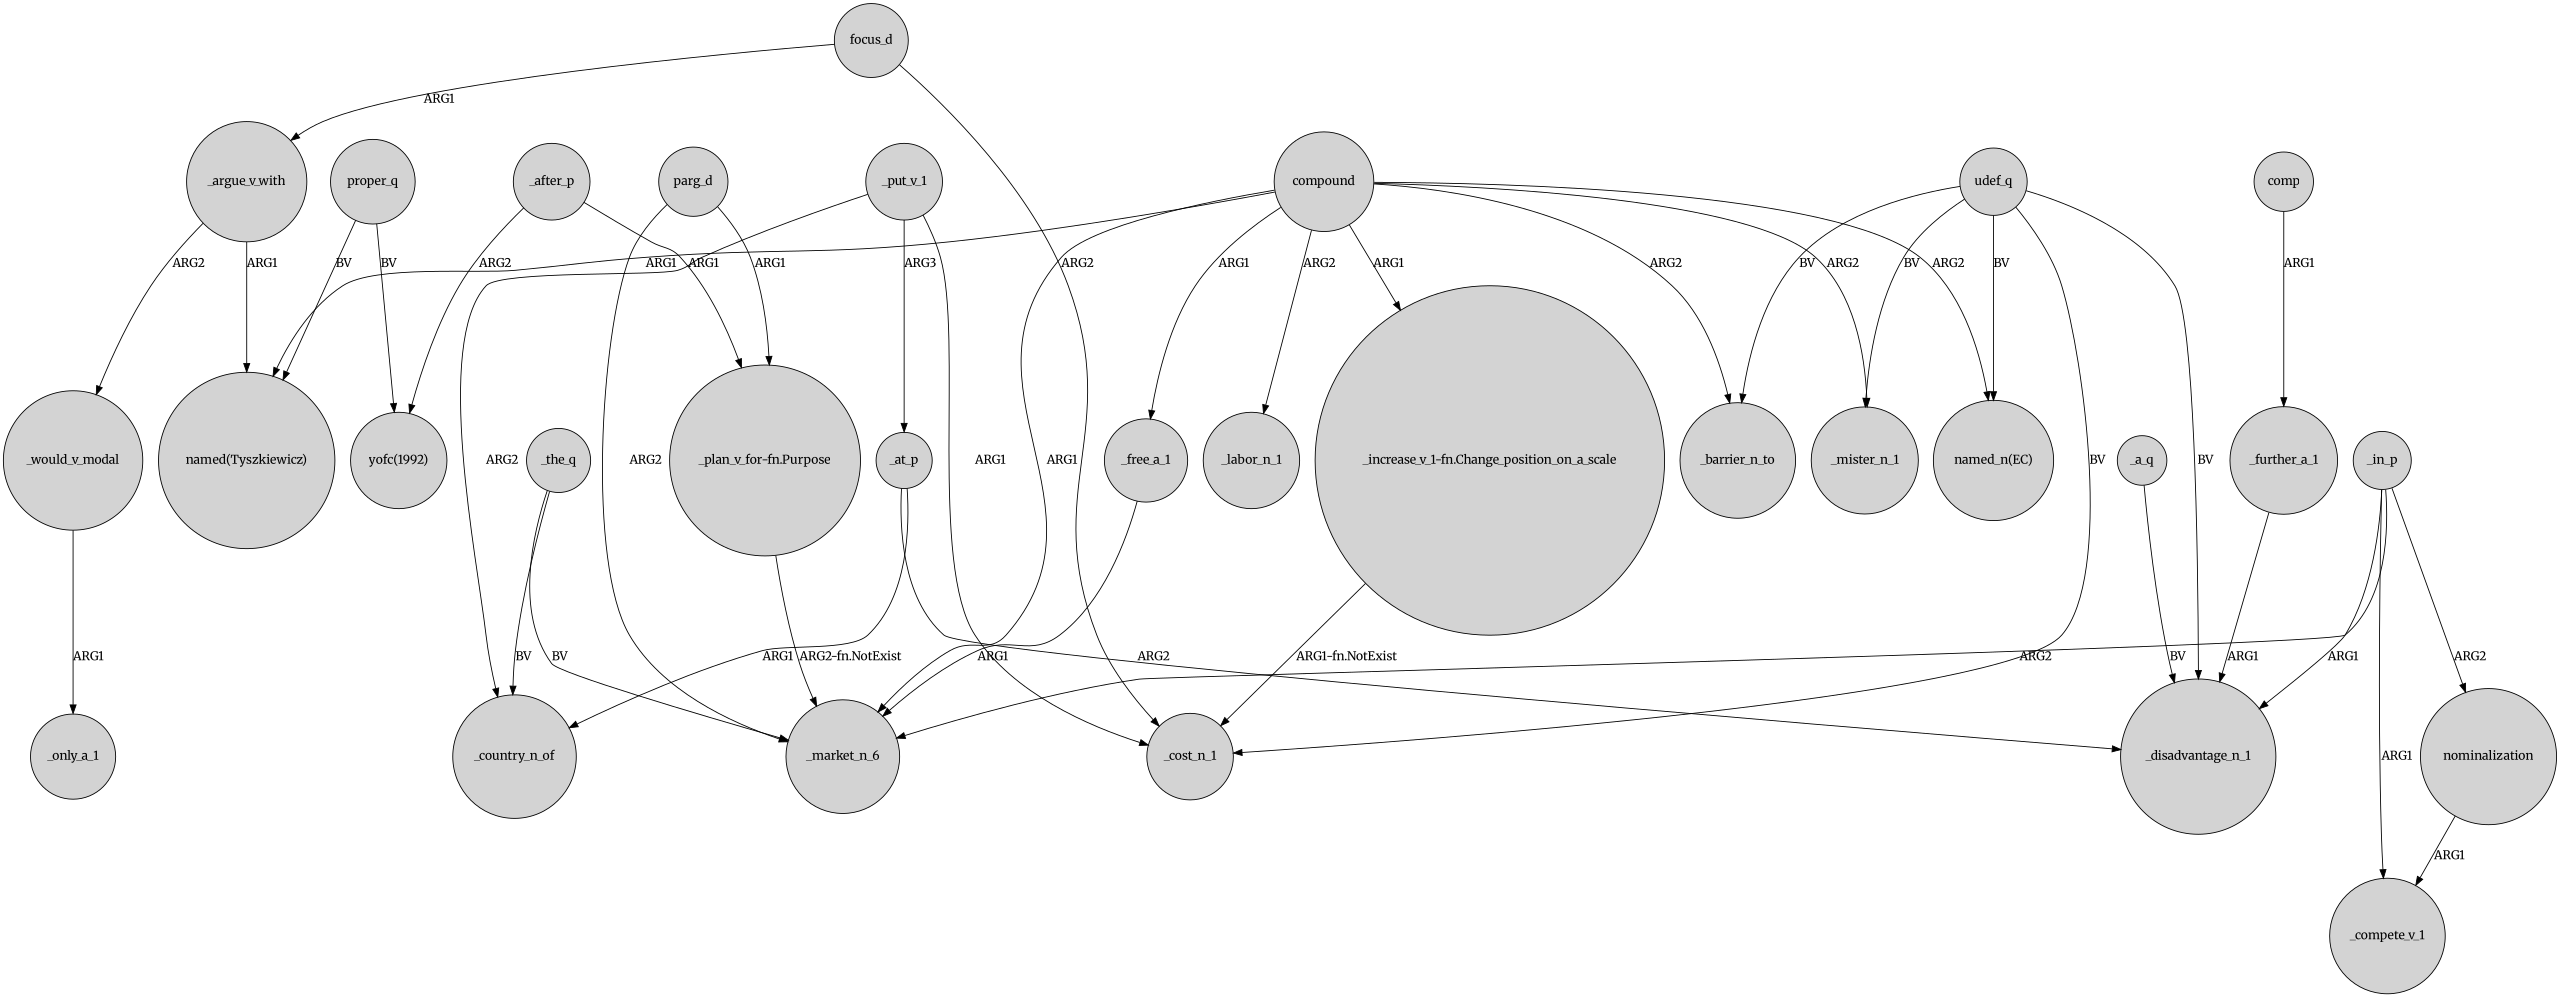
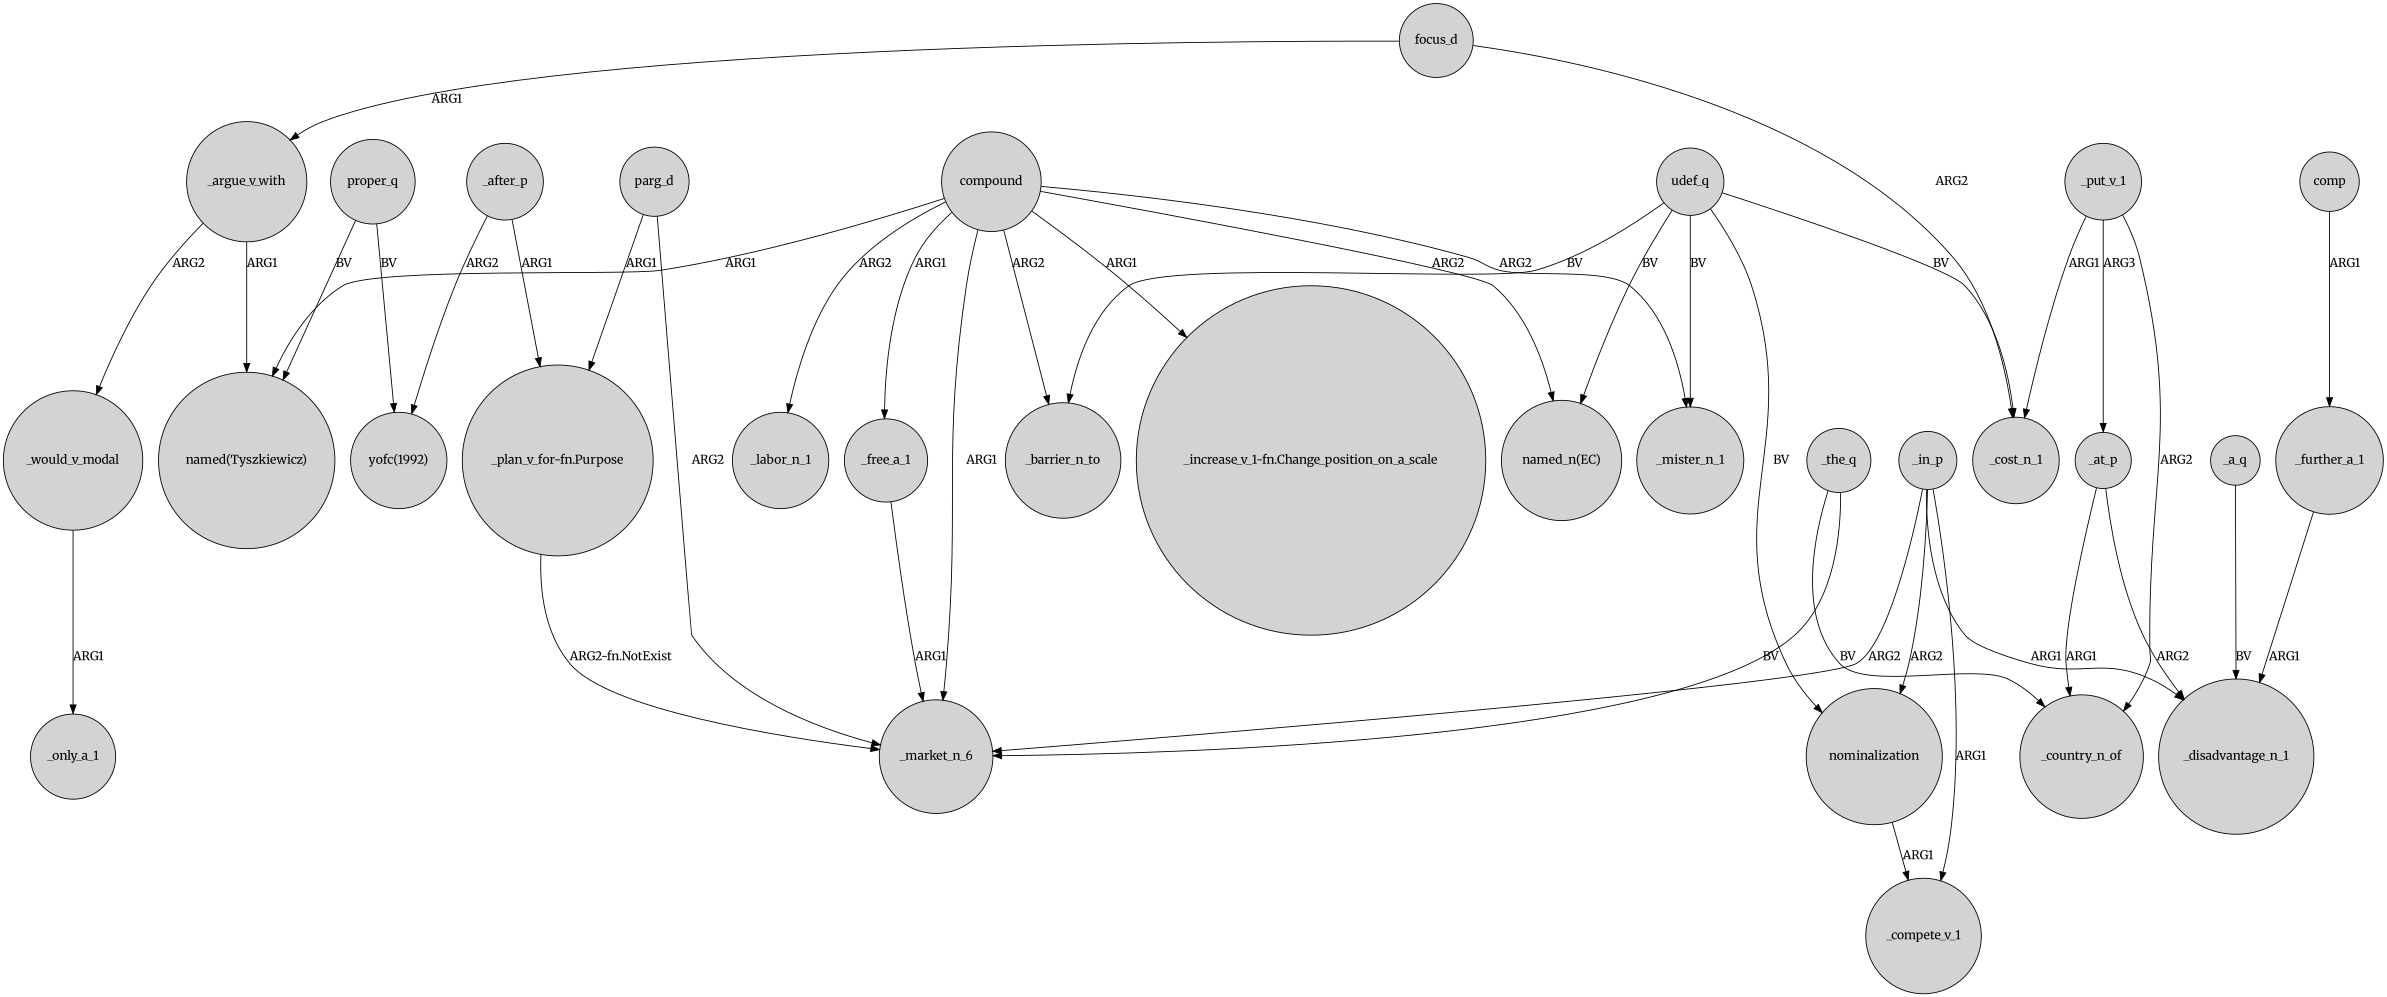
edge "udef_q" -> "_disadvantage_n_1": now "udef_q" -> "nominalization"
edge "_increase_v_1-fn.Change_position_on_a_scale" -> "_cost_n_1": removed, label "ARG1-fn.NotExist"
